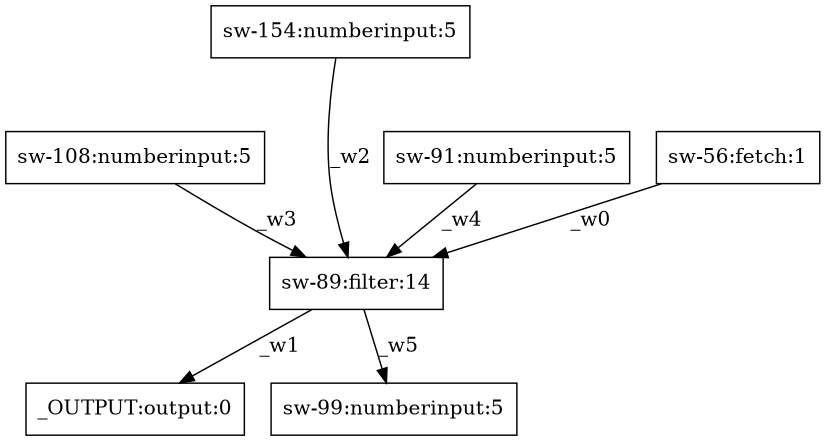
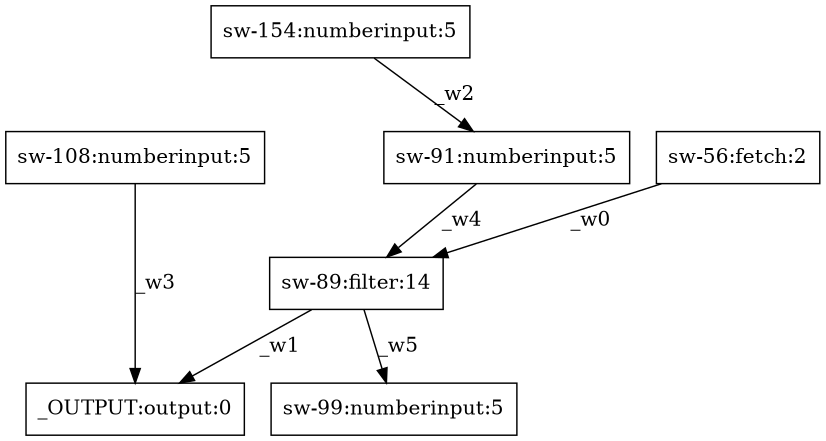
edge "sw-154:numberinput:5" -> "sw-89:filter:14": now "sw-154:numberinput:5" -> "sw-91:numberinput:5"
node "sw-56:fetch:1": label "sw-56:fetch:1" -> "sw-56:fetch:2"
edge "sw-108:numberinput:5" -> "sw-89:filter:14": now "sw-108:numberinput:5" -> "_OUTPUT:output:0"
